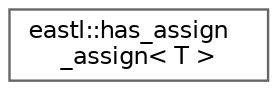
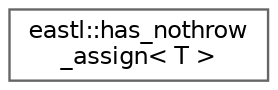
node "eastl::has_assign _assign< T >": label "eastl::has_assign _assign< T >" -> "eastl::has_nothrow _assign< T >"
